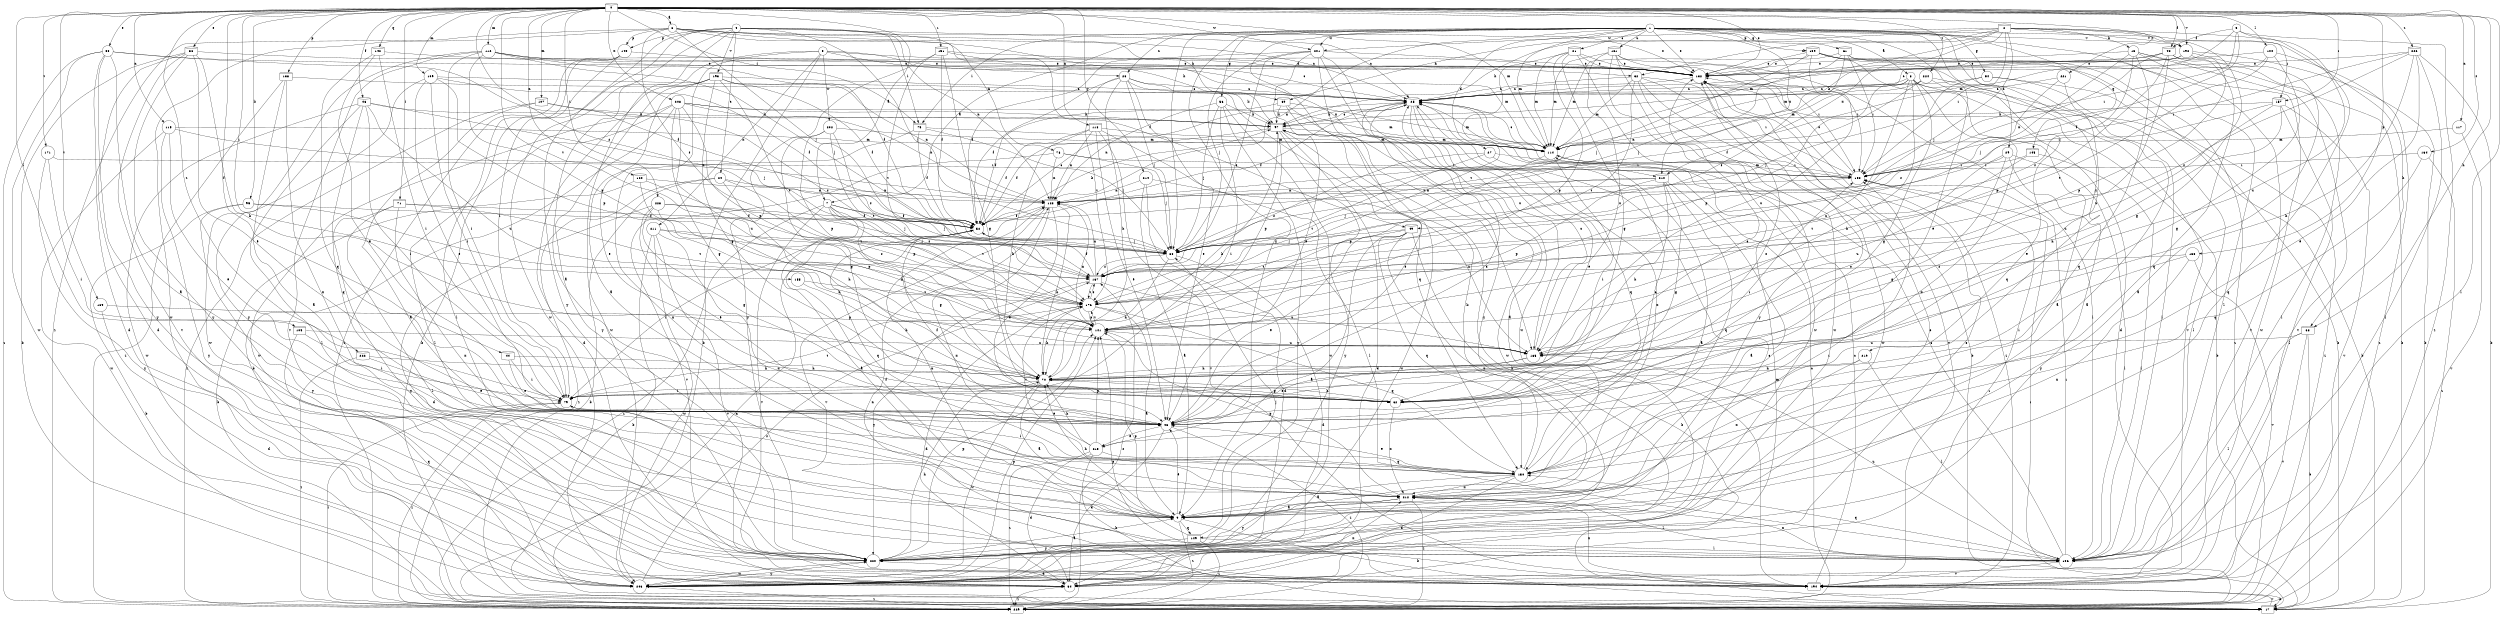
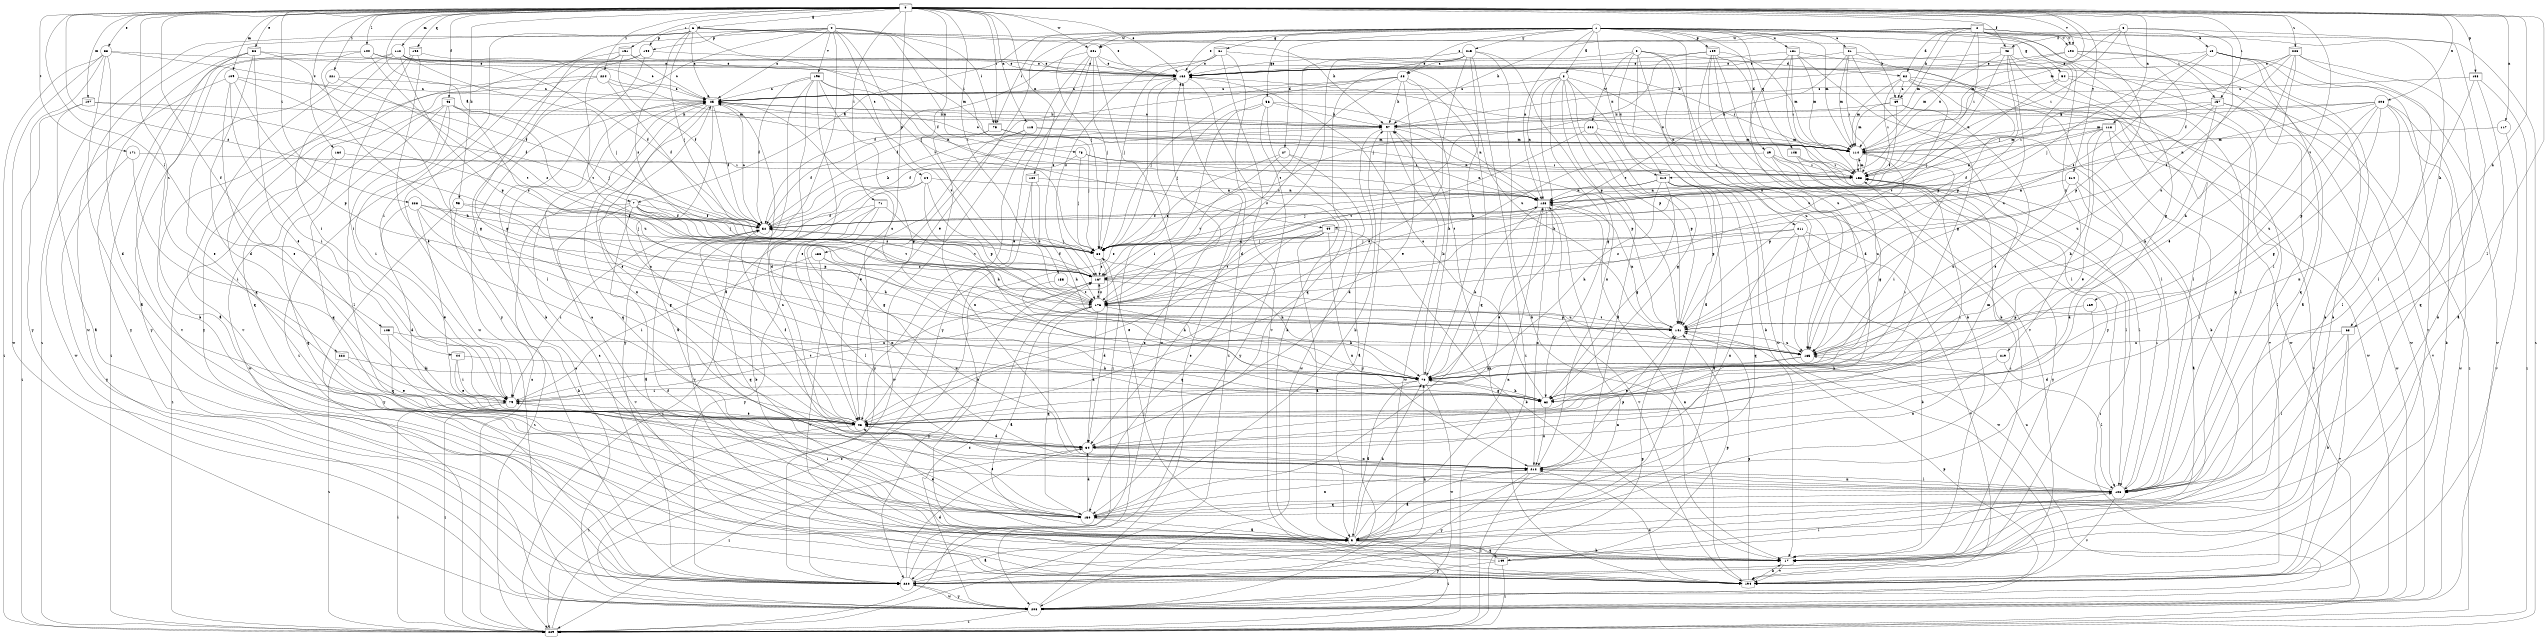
edge "32" -> "25": now "32" -> "69"
edge "43" -> "215": reversed
